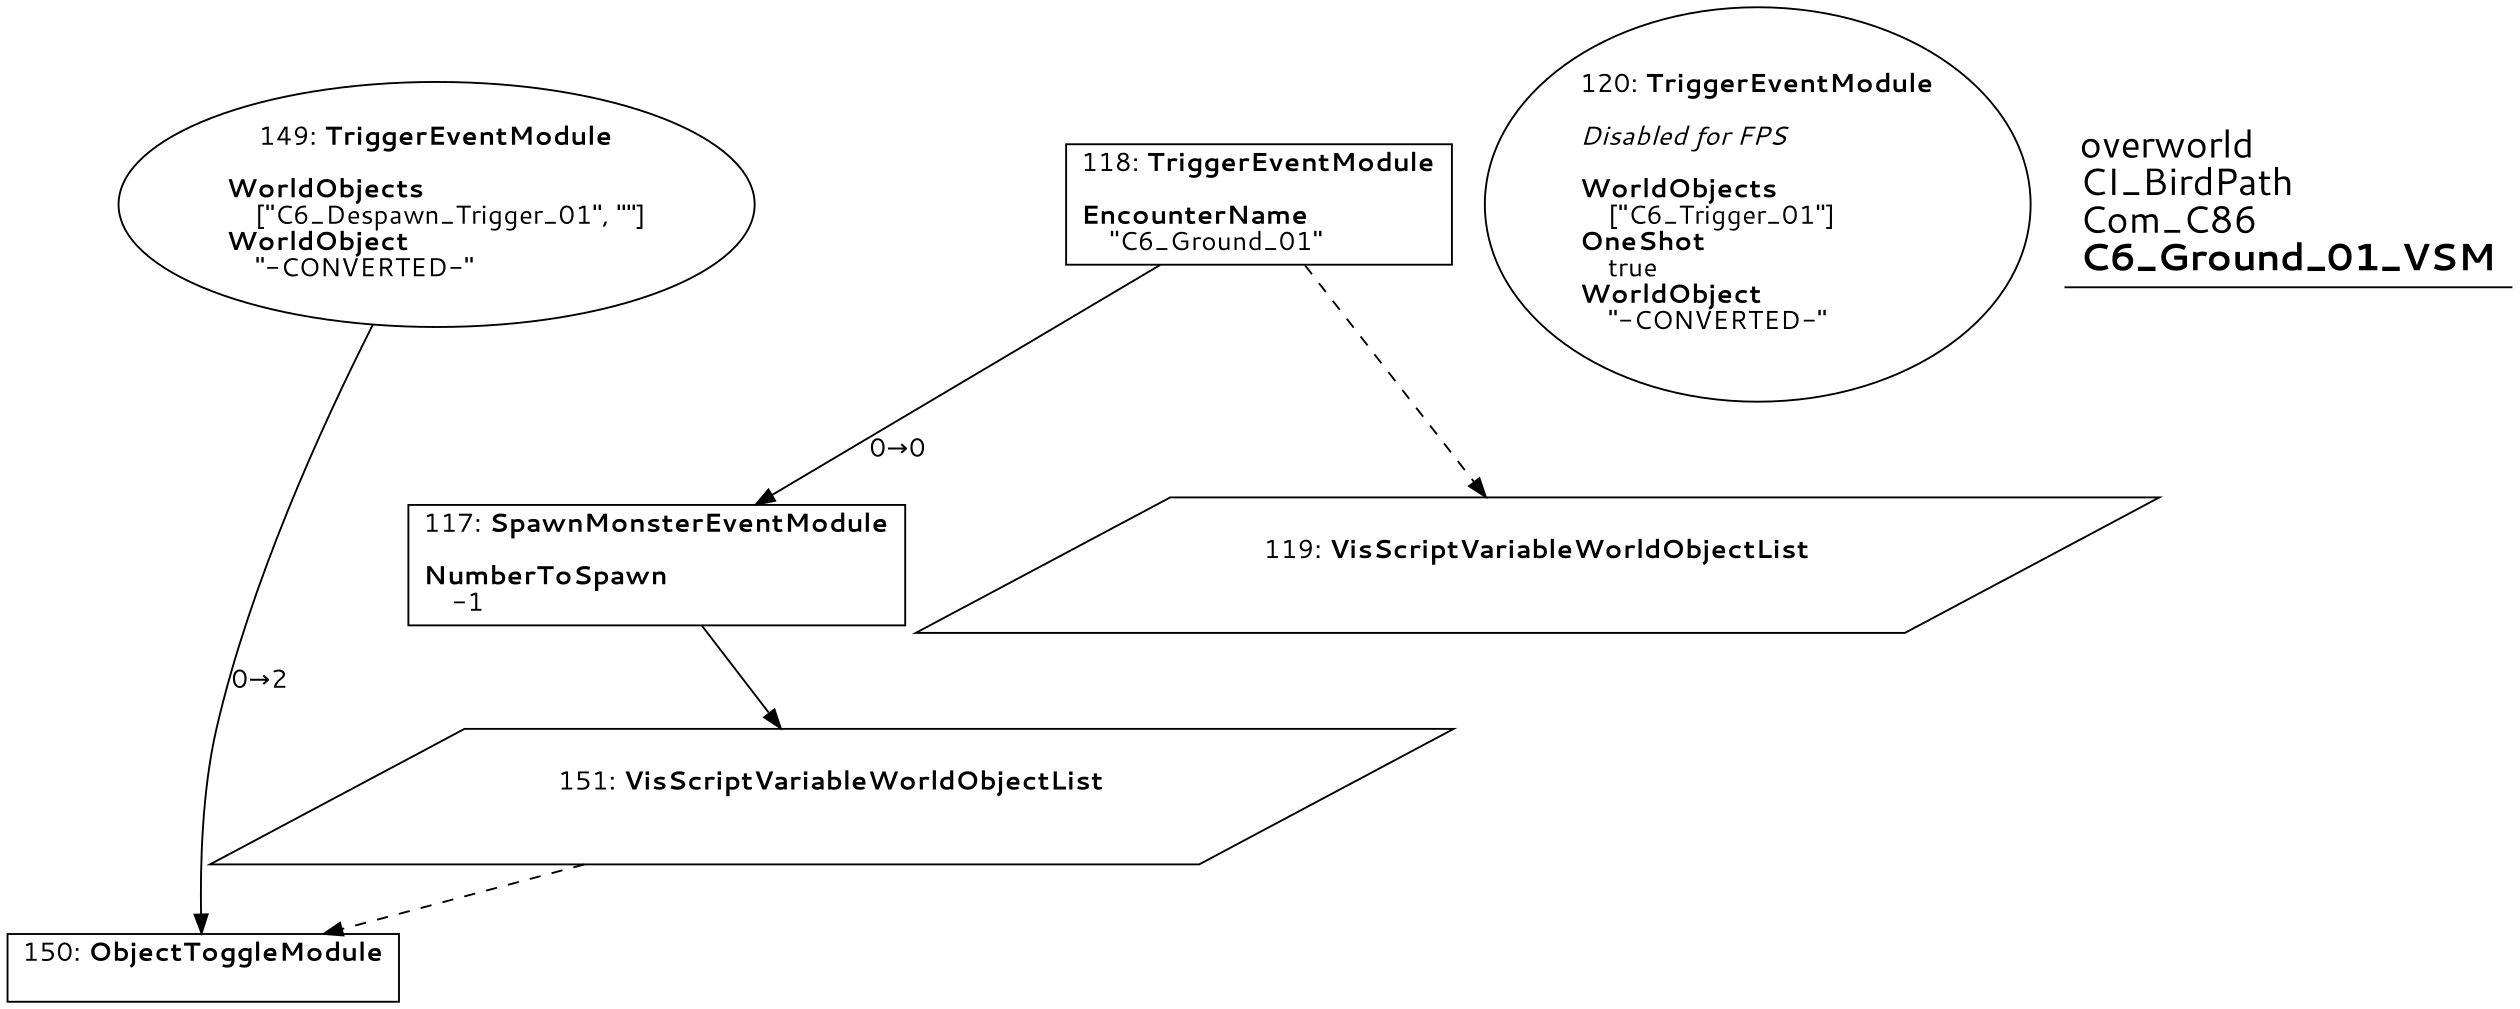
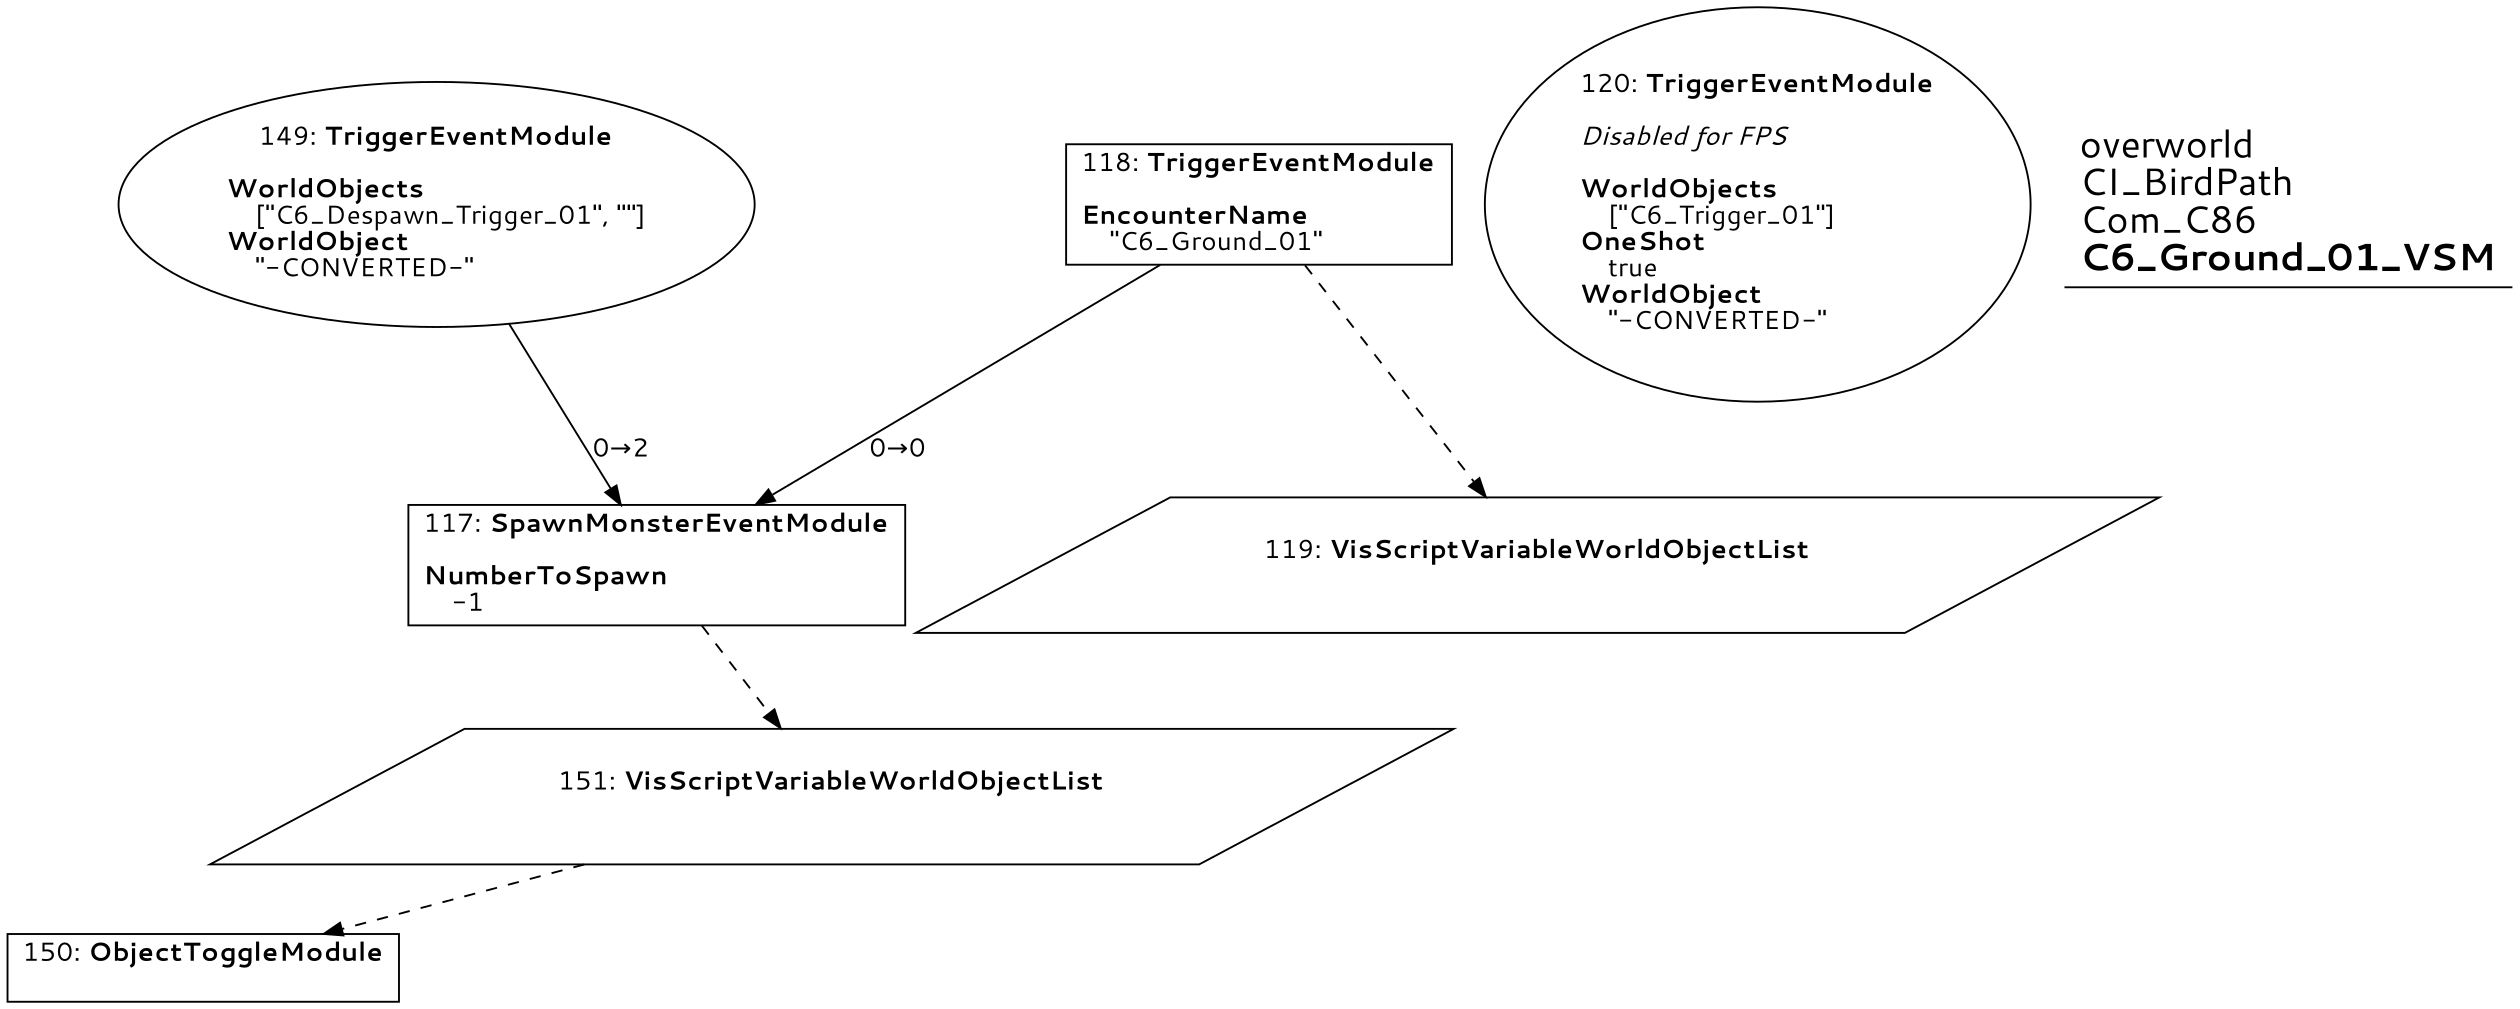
edge "149:" -> "150:": now "149:" -> "117:"
edge "117:" -> "151:": style solid -> dashed
